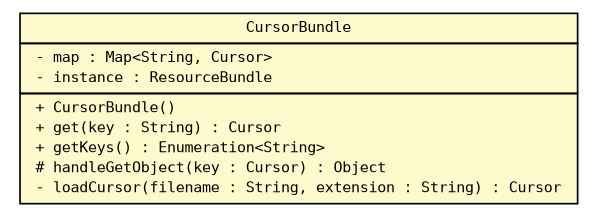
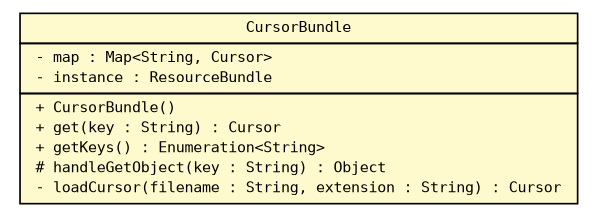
node "CursorBundle": text "# handleGetObject(key : Cursor) : Object" -> "# handleGetObject(key : String) : Object"
